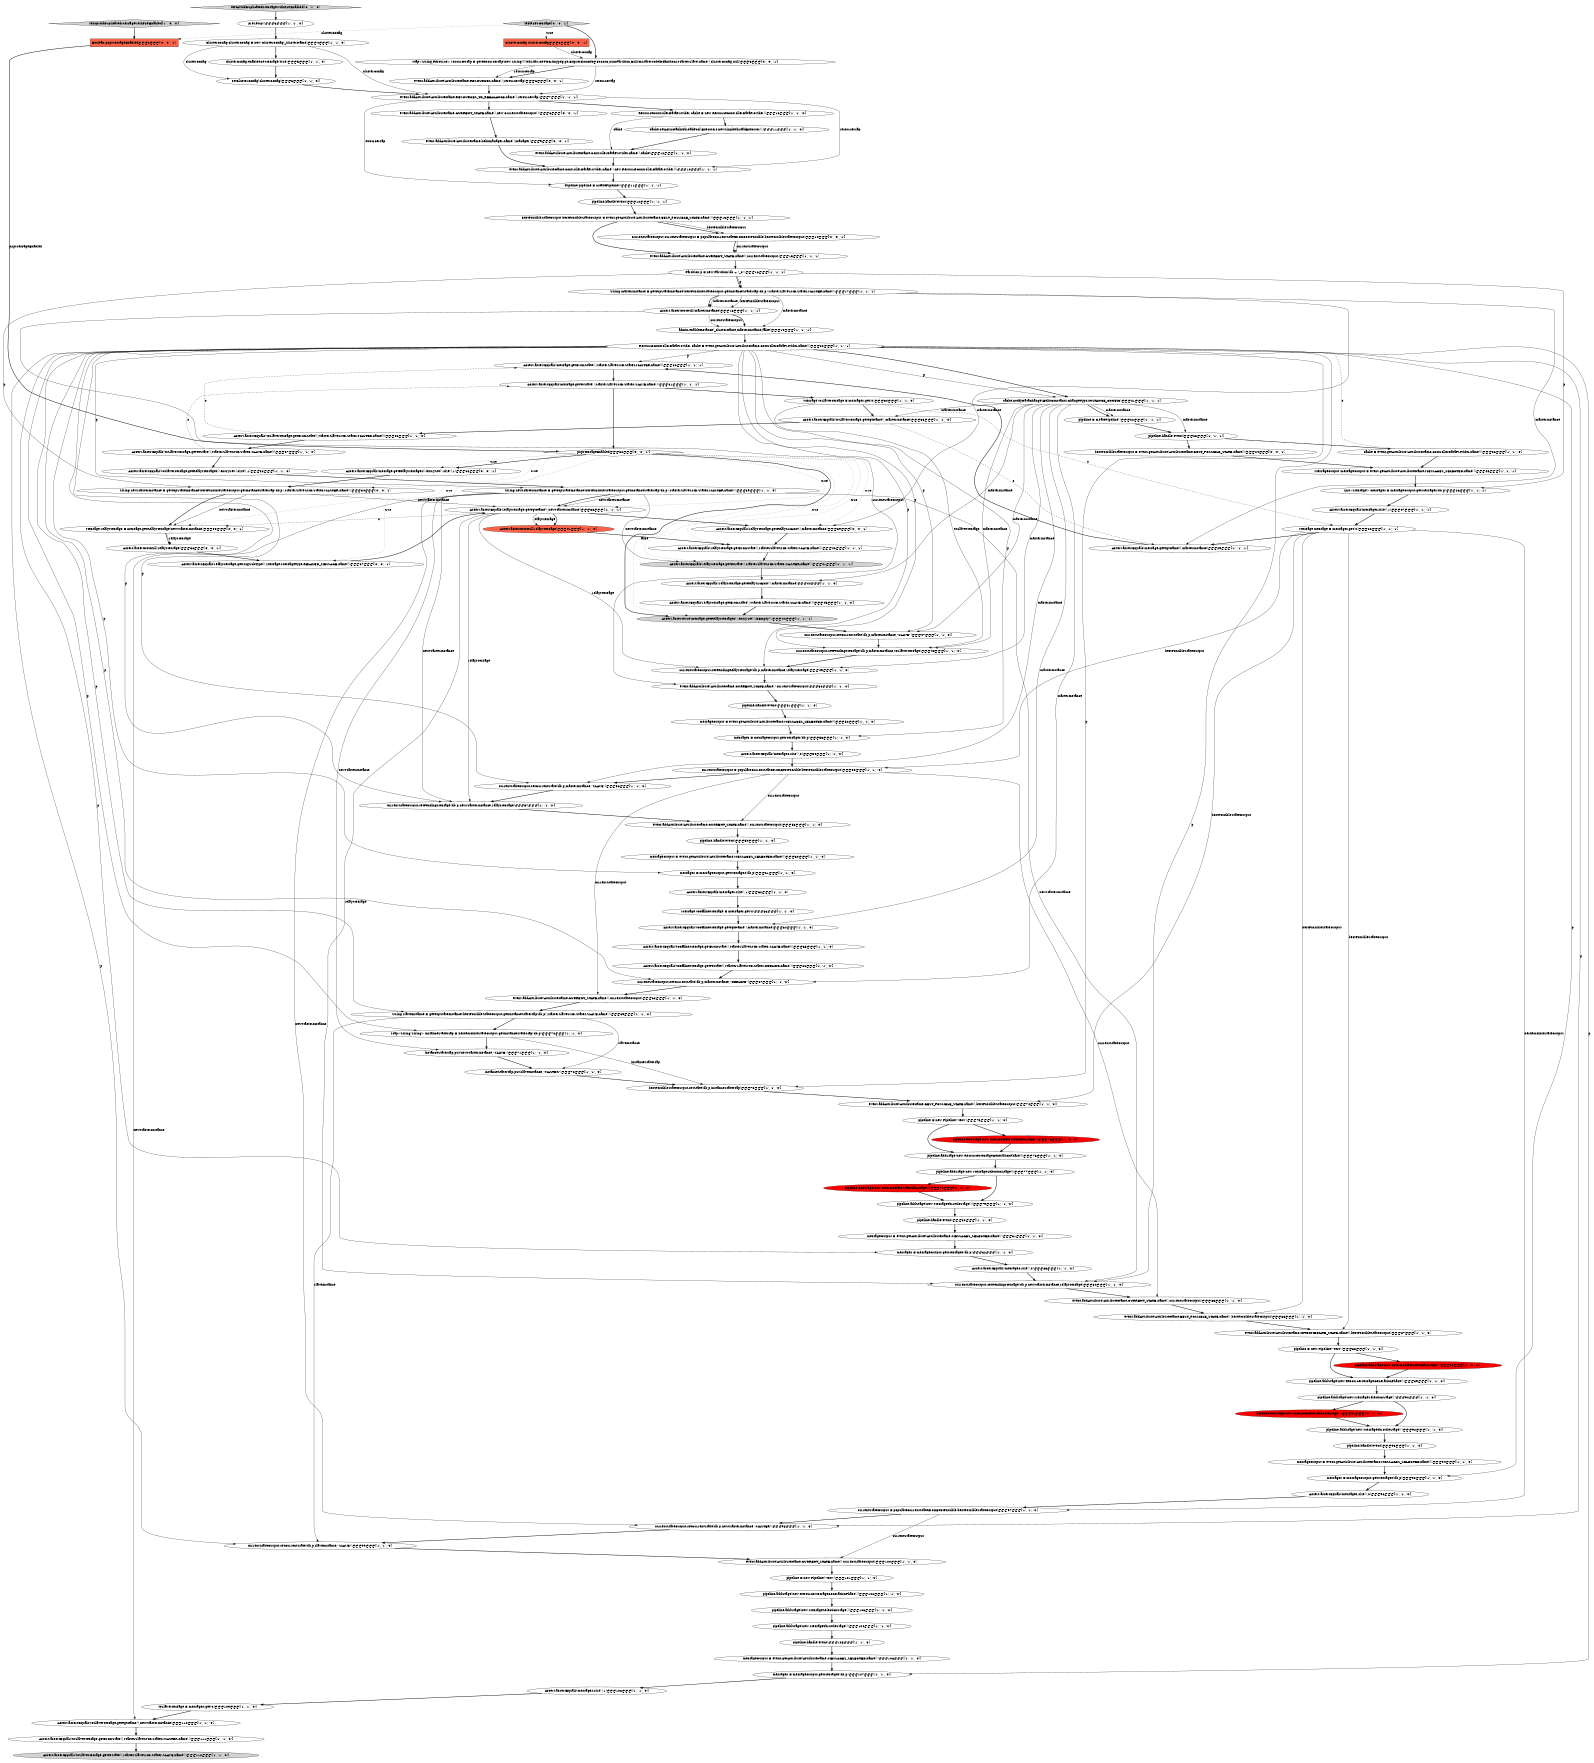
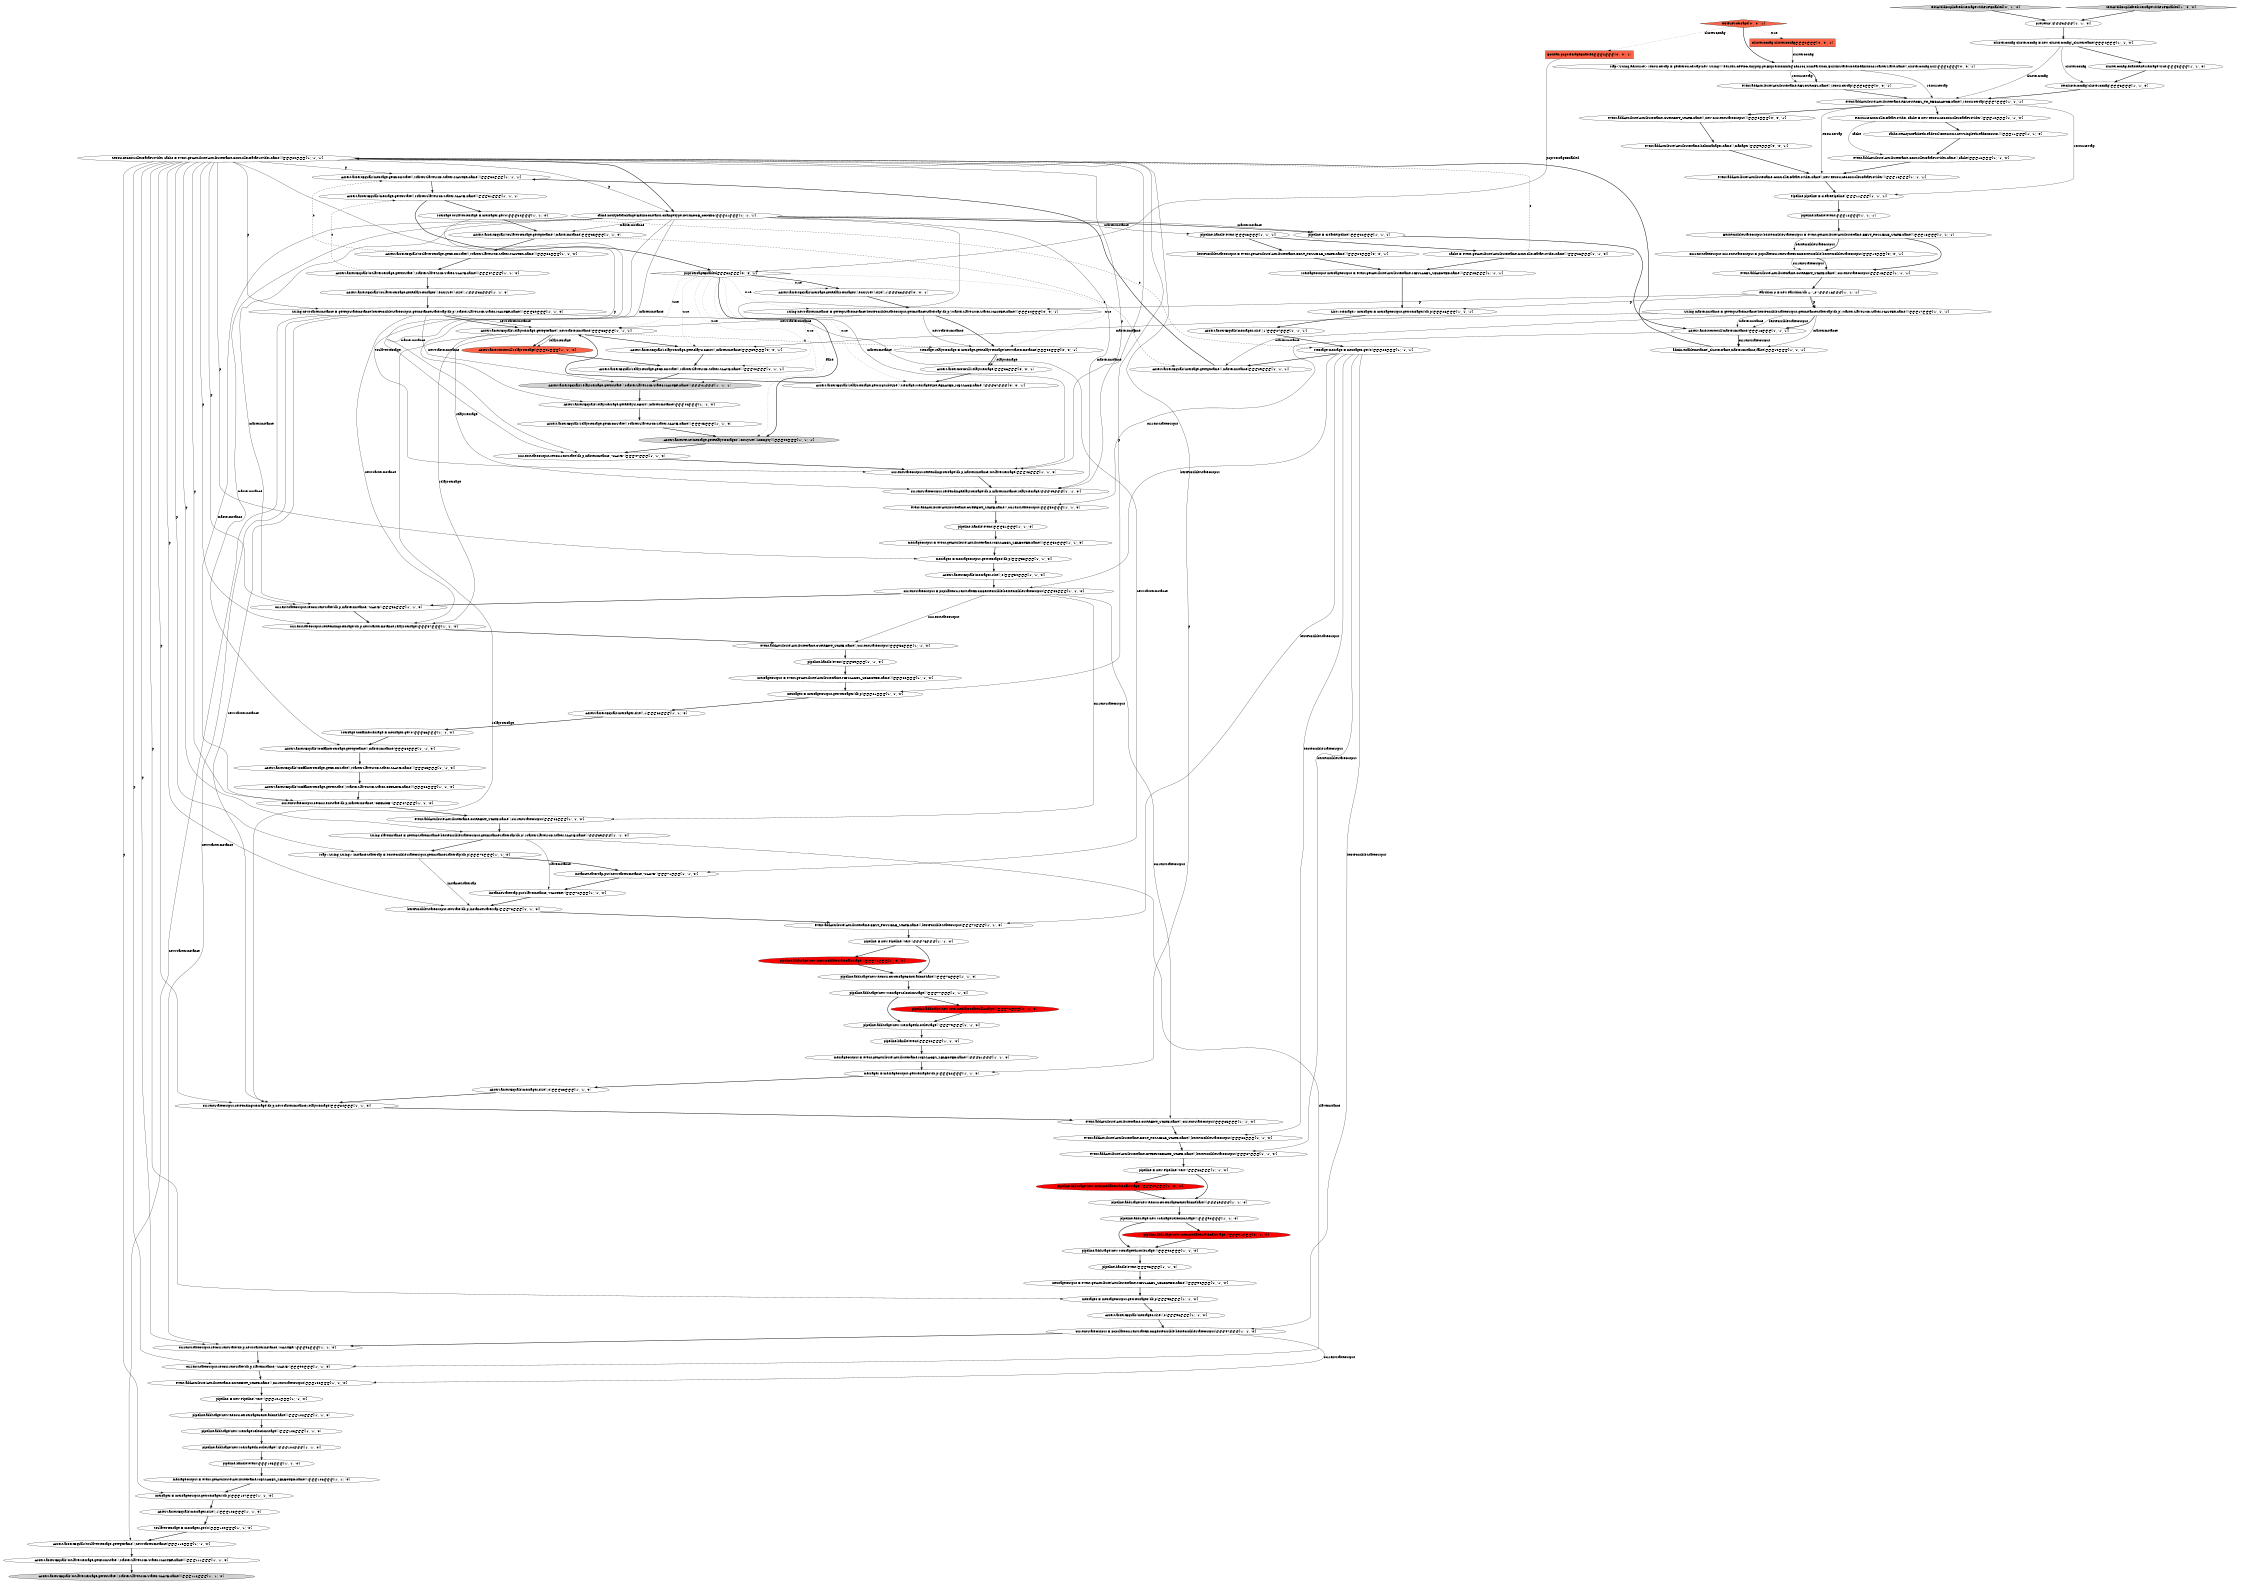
node "testP2PMessage['0', '0', '1']": fillcolor lightgray -> tomato
edge "testAvoidDuplicatedMessageWithP2PEnabled['1', '0', '0']" -> "Boolean p2pMessageEnabled@@@2@@@['0', '0', '1']": now "testAvoidDuplicatedMessageWithP2PEnabled['1', '0', '0']" -> "preSetup()@@@3@@@['1', '1', '0']"
edge "Boolean p2pMessageEnabled@@@2@@@['0', '0', '1']" -> "p2pMessageEnabled@@@32@@@['0', '0', '1']": style bold -> solid
edge "pipeline = createPipeline()@@@22@@@['1', '1', '1']" -> "pipeline.handle(event)@@@23@@@['1', '1', '1']": now "pipeline = createPipeline()@@@22@@@['1', '1', '1']" -> "Assert.assertNotNull(masterInstance)@@@18@@@['1', '1', '1']"
